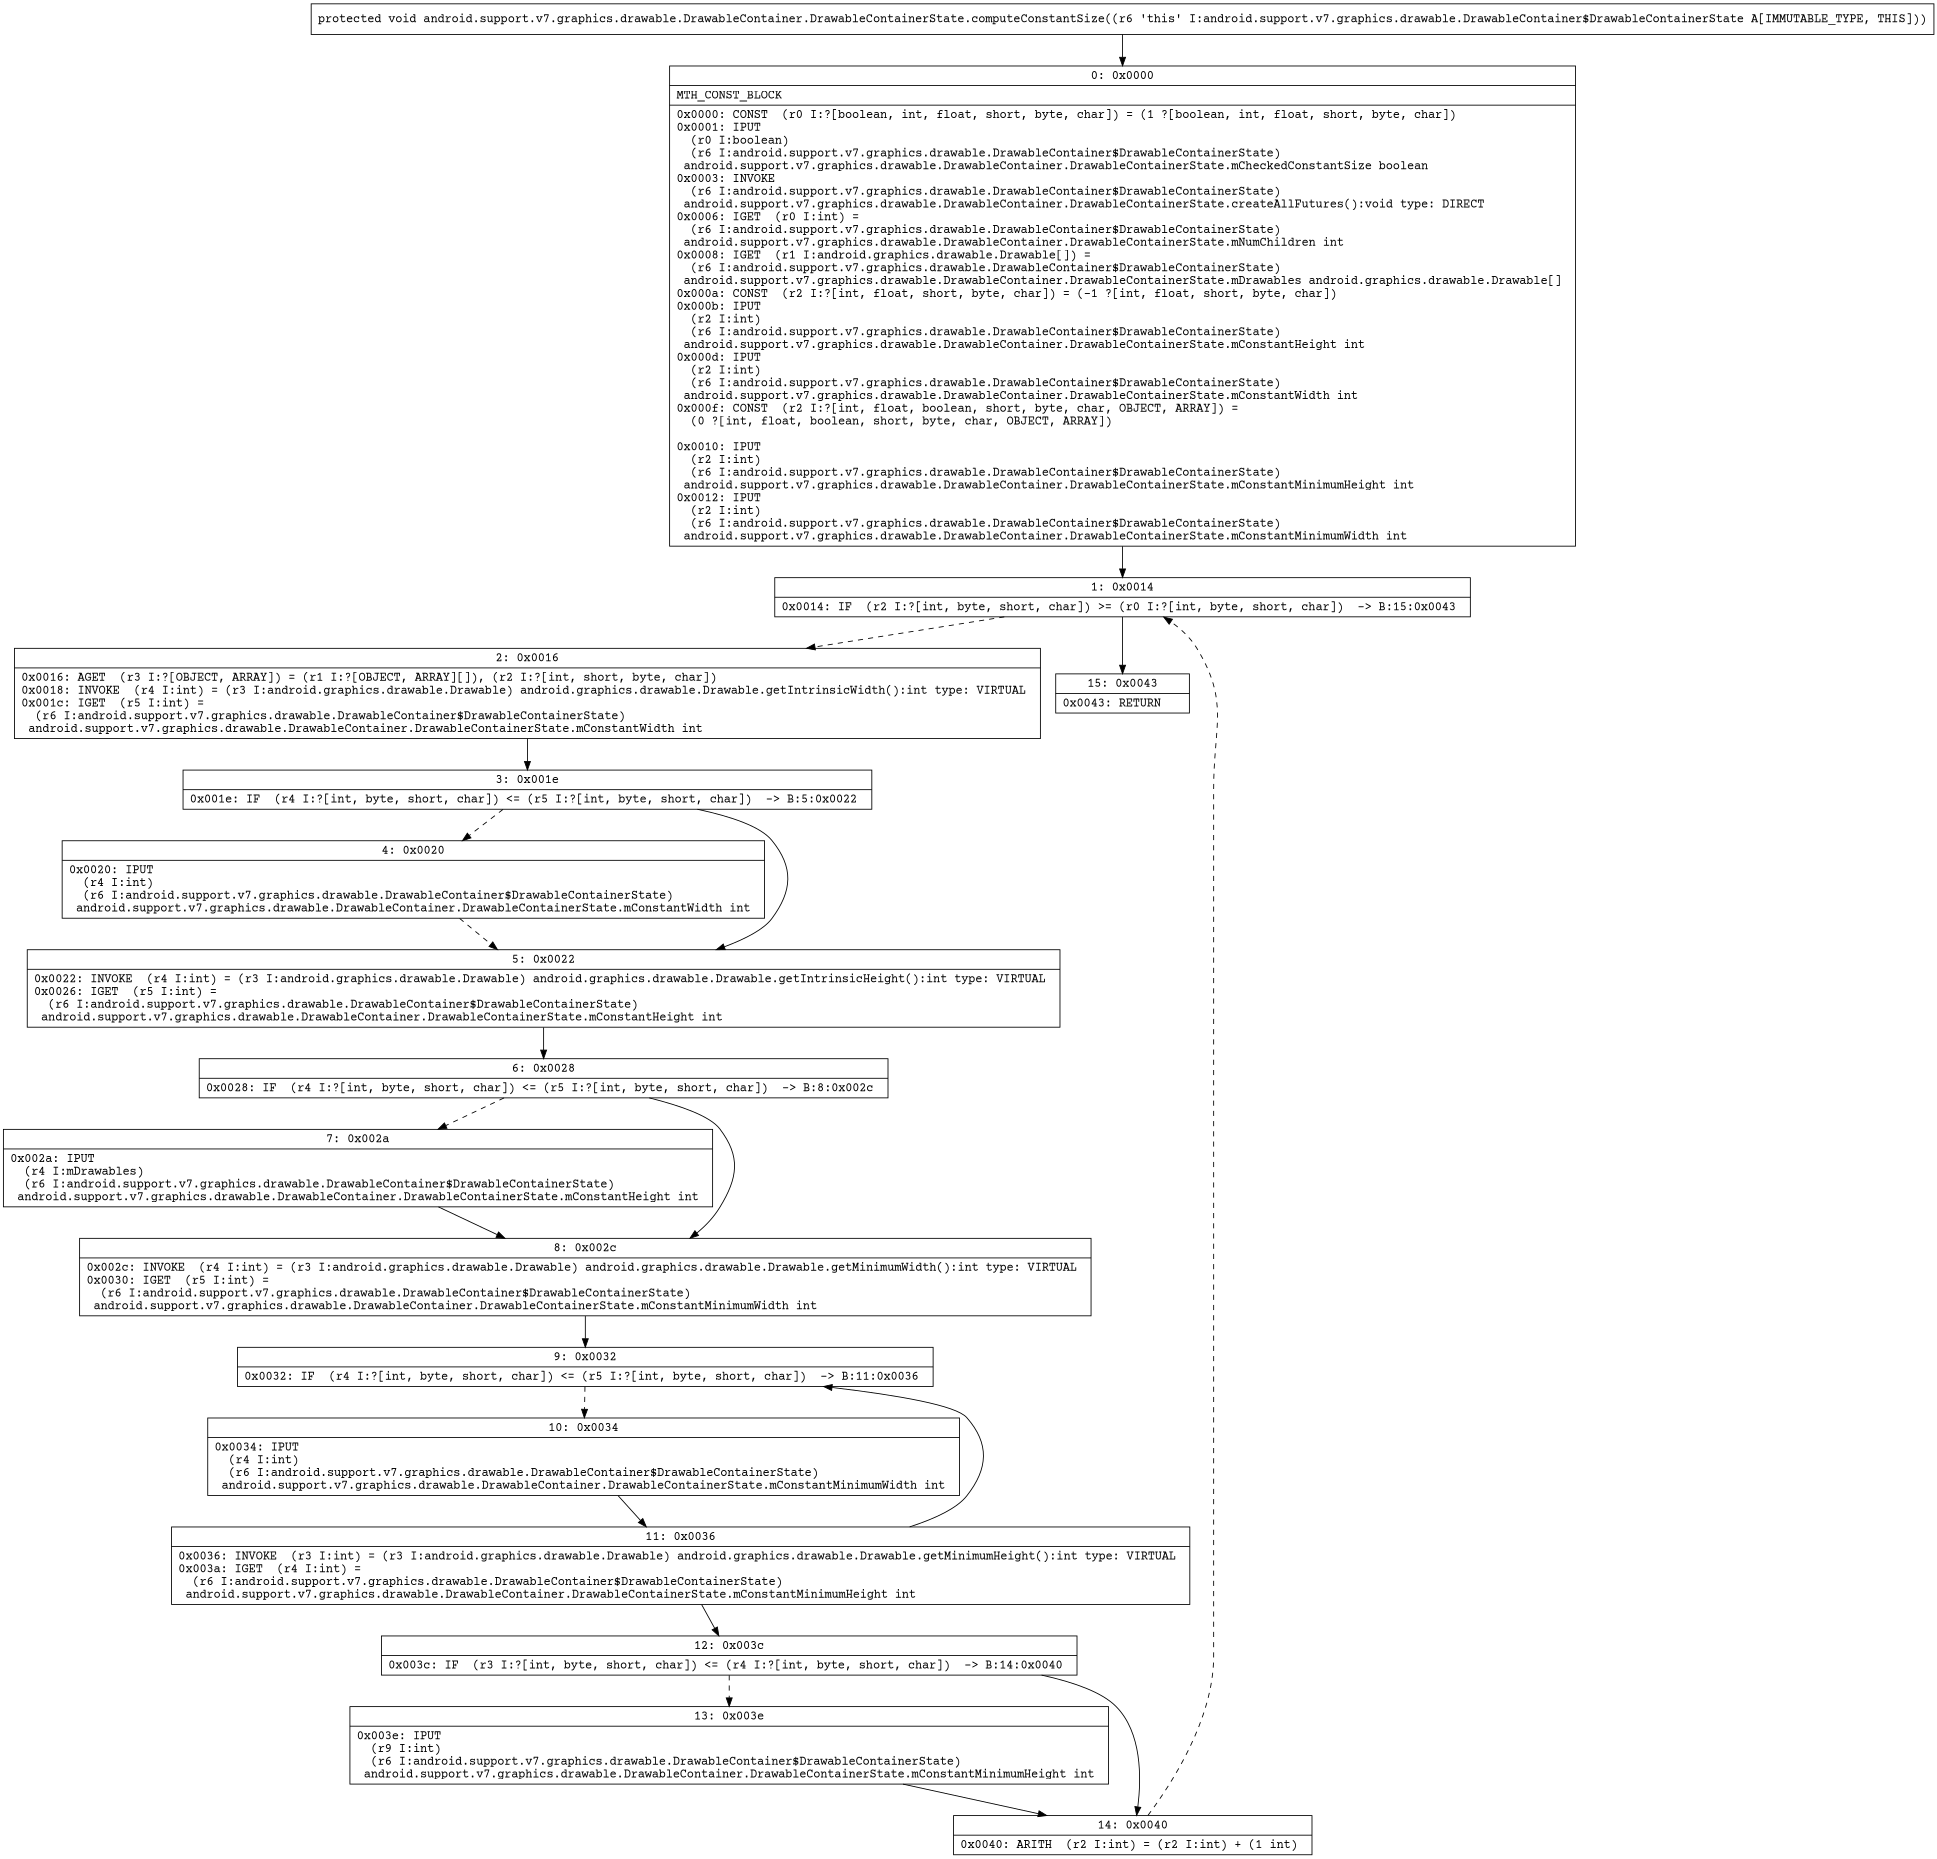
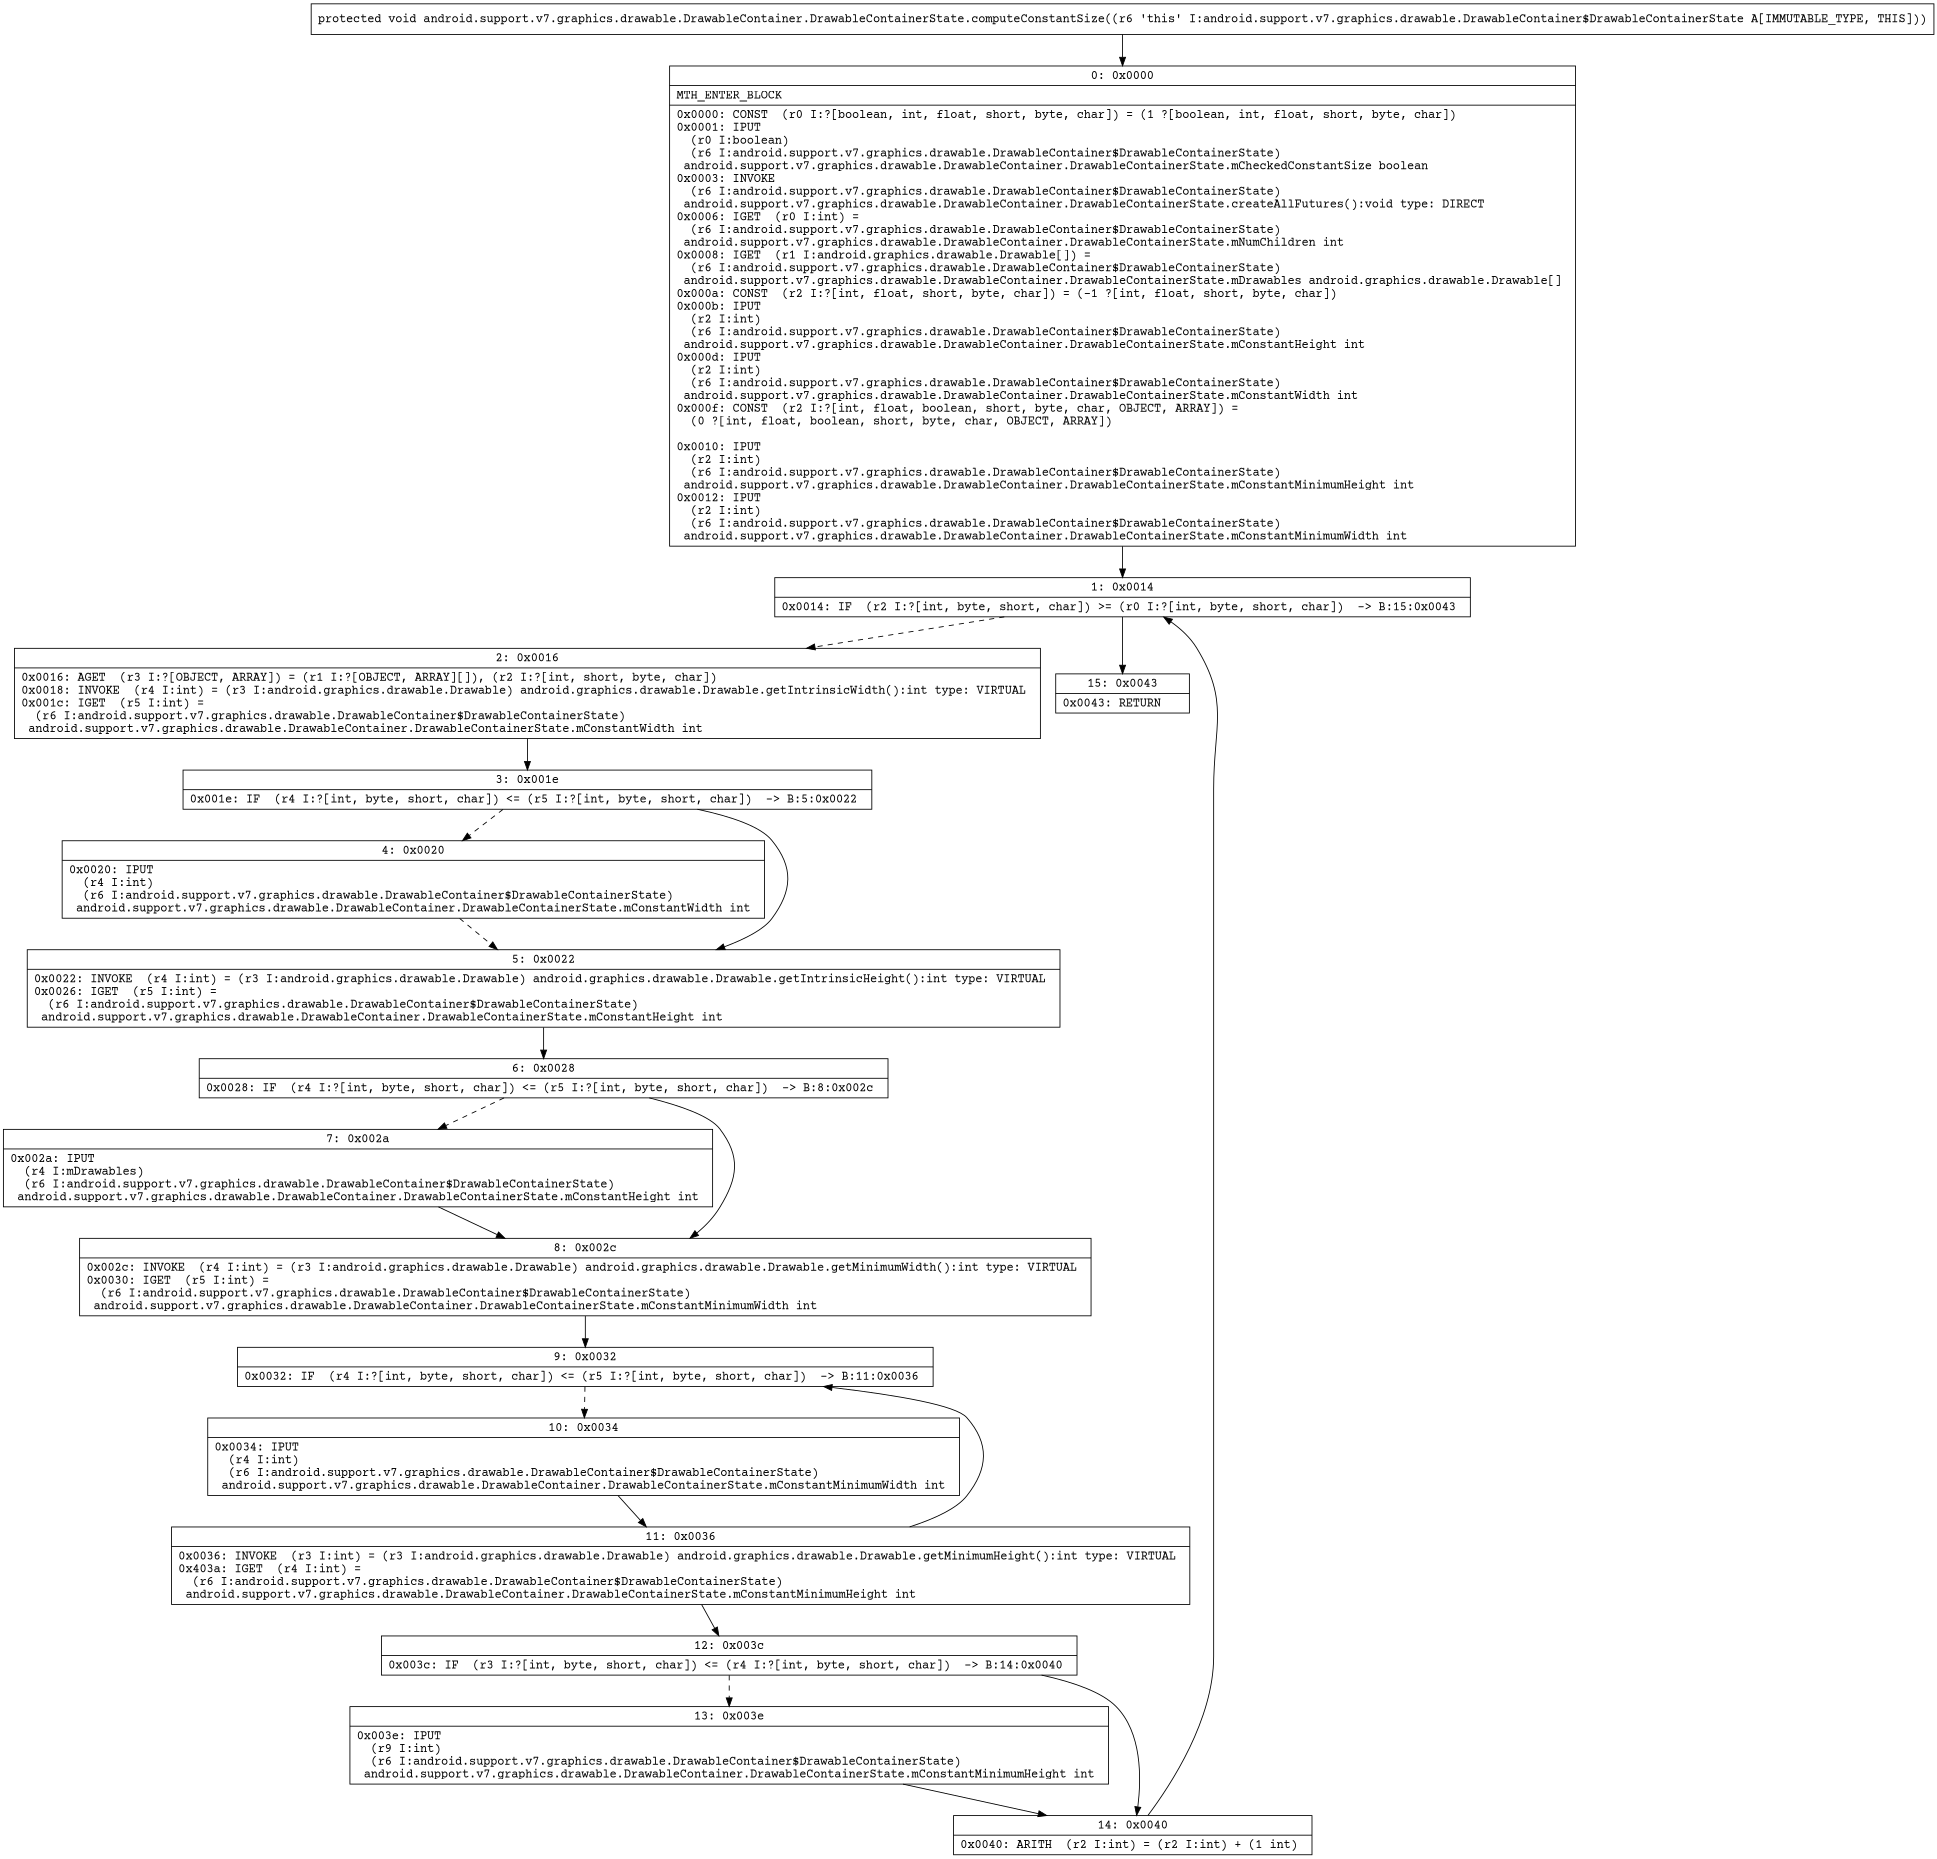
node "0: 0x0000": text "MTH_CONST_BLOCK" -> "MTH_ENTER_BLOCK"
edge "14: 0x0040" -> "1: 0x0014": style dashed -> solid
node "11: 0x0036": text "0x003a: IGET  (r4 I:int) =" -> "0x403a: IGET  (r4 I:int) ="
